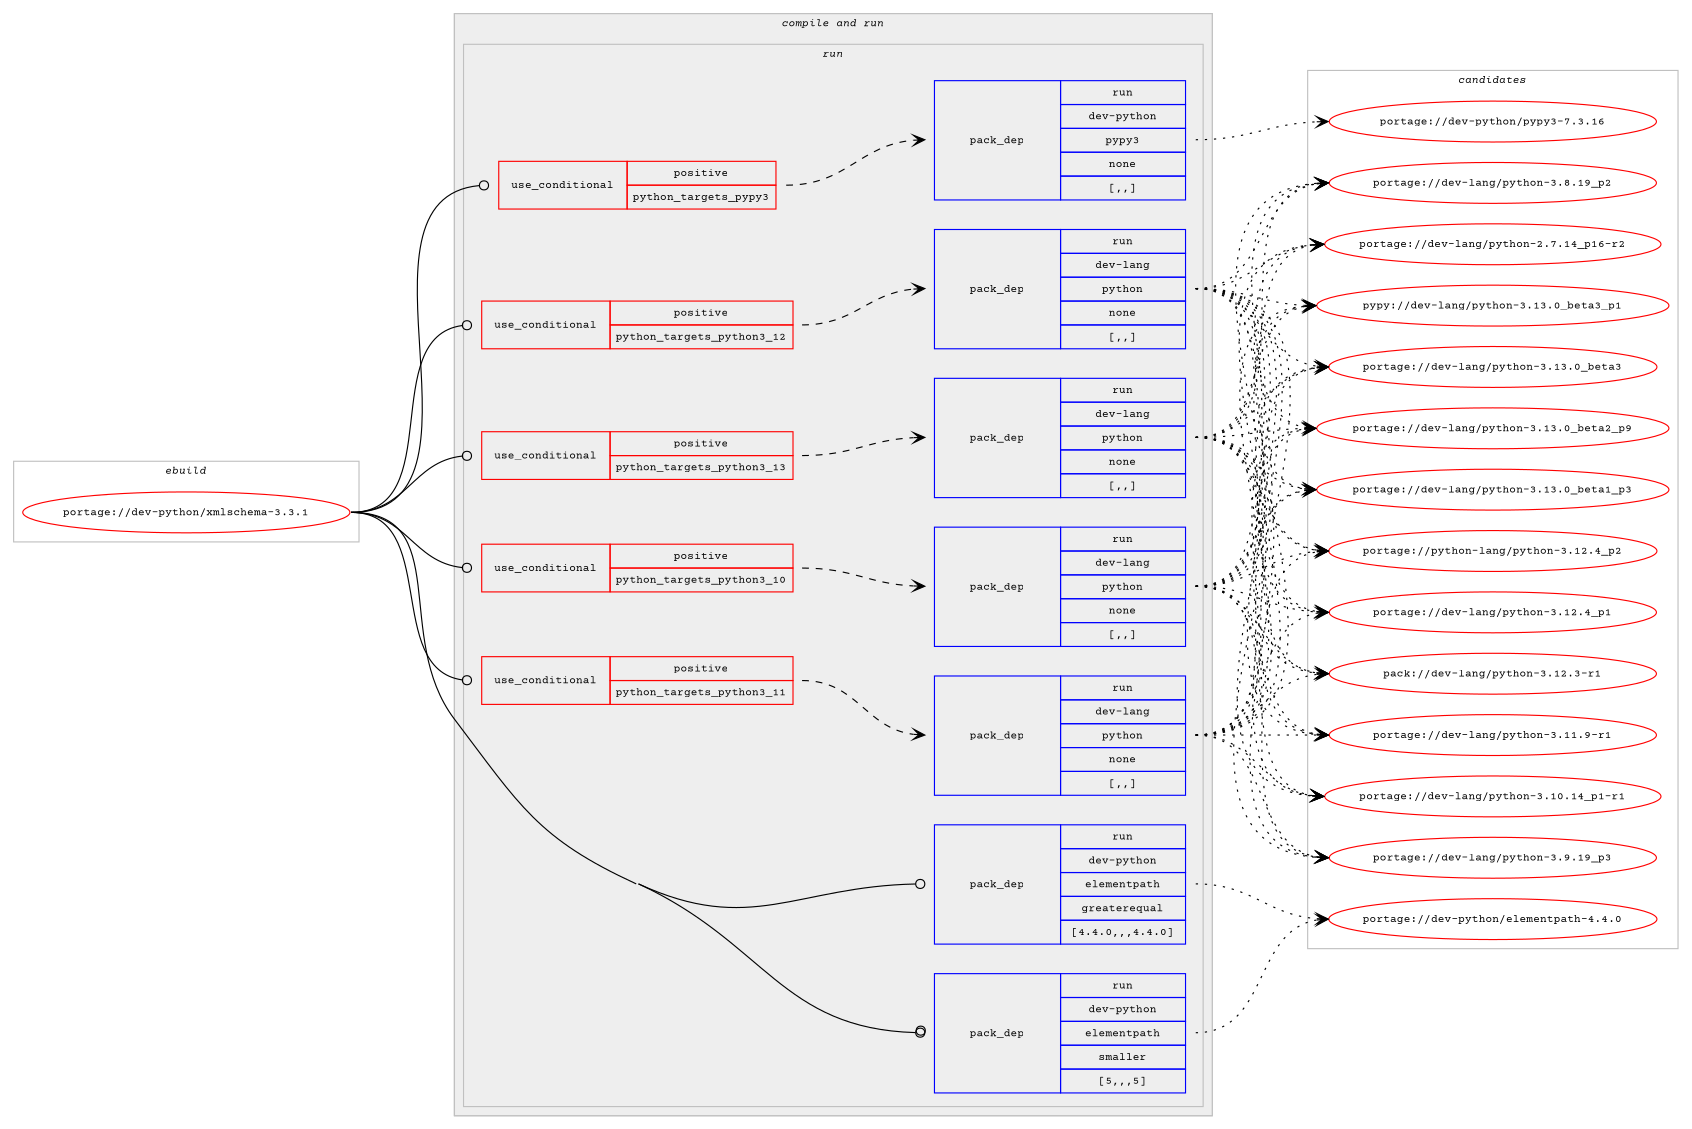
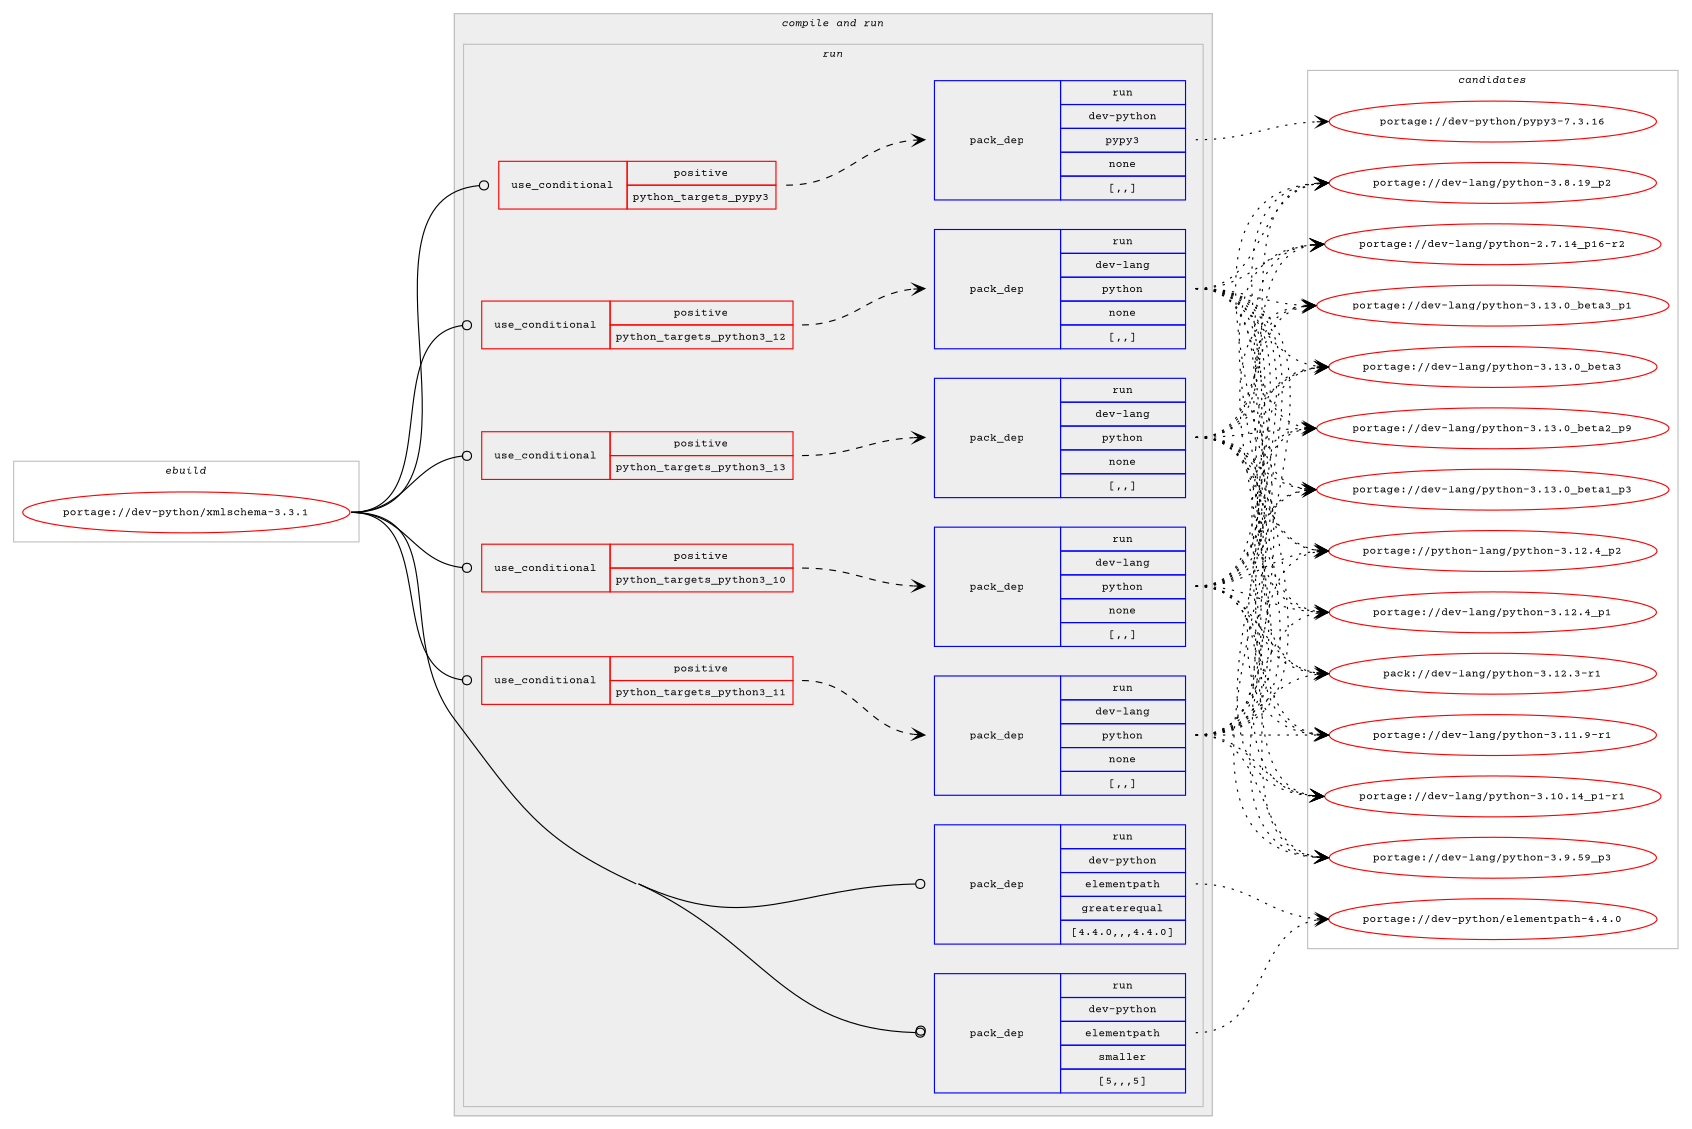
node "pypy://dev-lang/python-3.13.0_beta3_p1": label "pypy://dev-lang/python-3.13.0_beta3_p1" -> "portage://dev-lang/python-3.13.0_beta3_p1"
node "portage://dev-lang/python-3.9.19_p3": label "portage://dev-lang/python-3.9.19_p3" -> "portage://dev-lang/python-3.9.59_p3"
